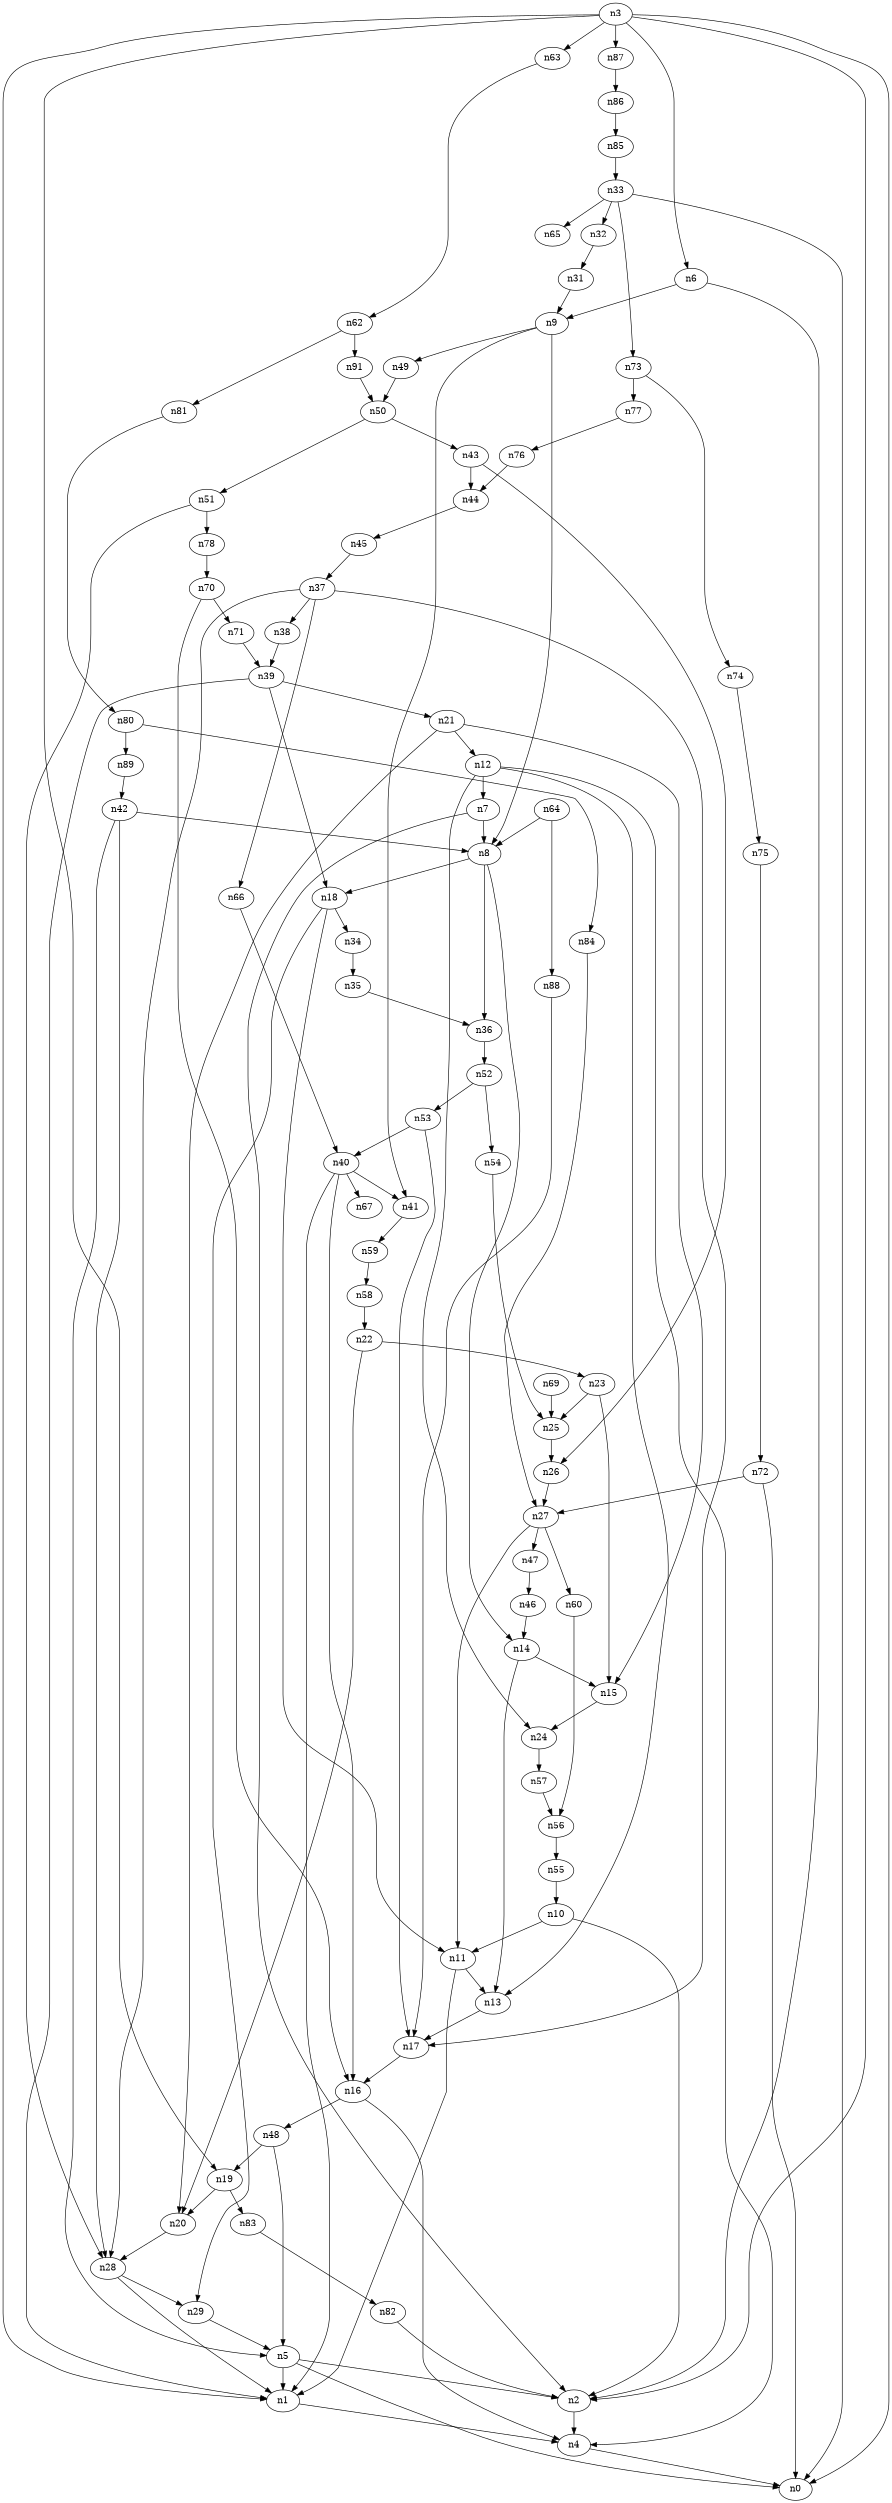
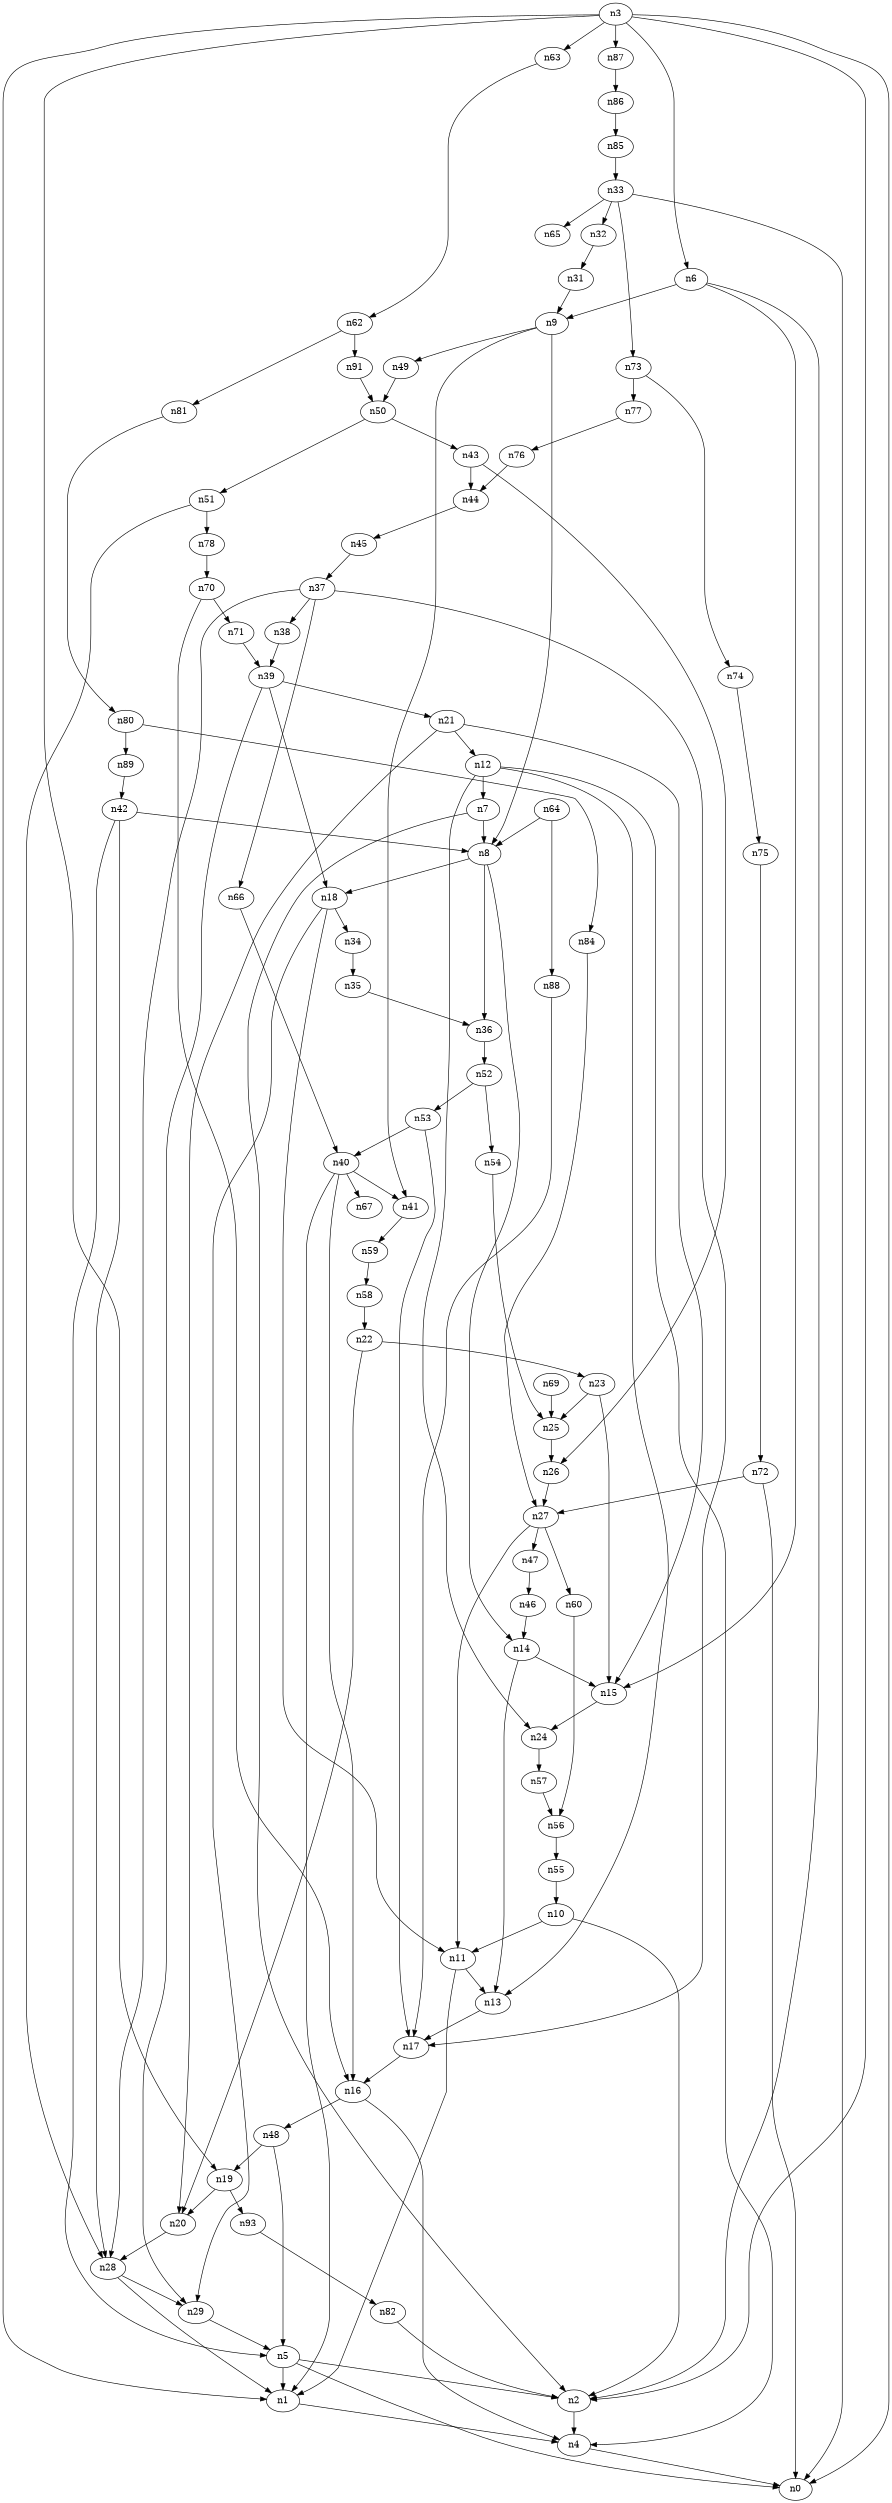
edge "n6" -> "n15": added
edge "n39" -> "n1": now "n39" -> "n29"
node "n83": label "n83" -> "n93"
